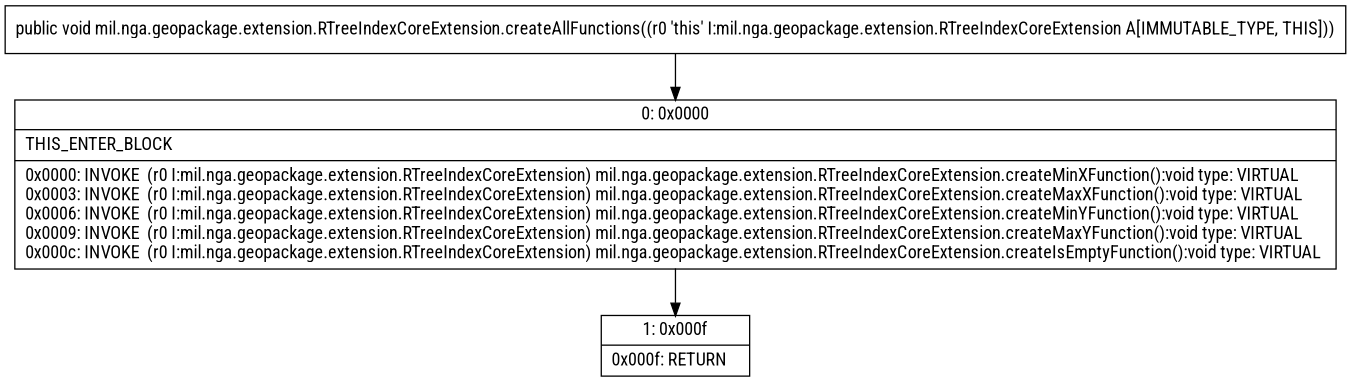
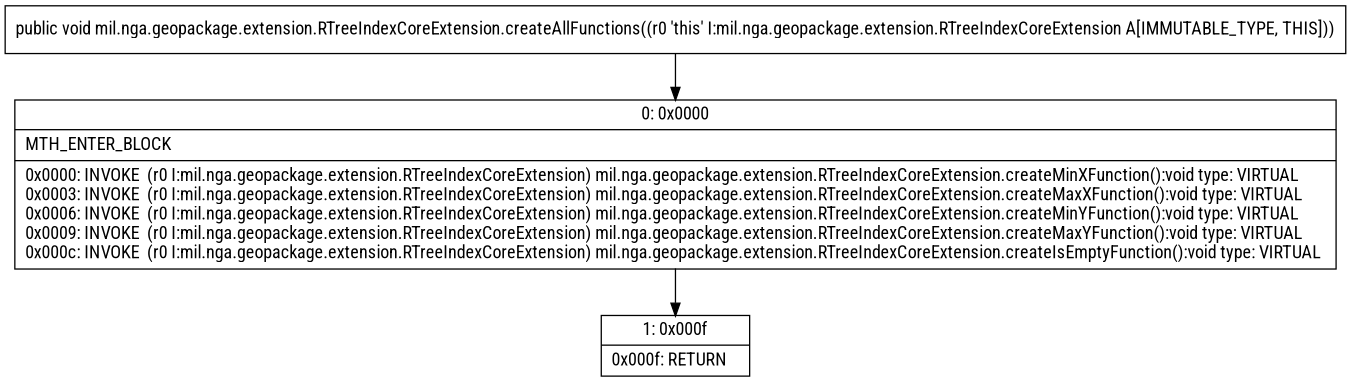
node "0: 0x0000": text "THIS_ENTER_BLOCK" -> "MTH_ENTER_BLOCK"
